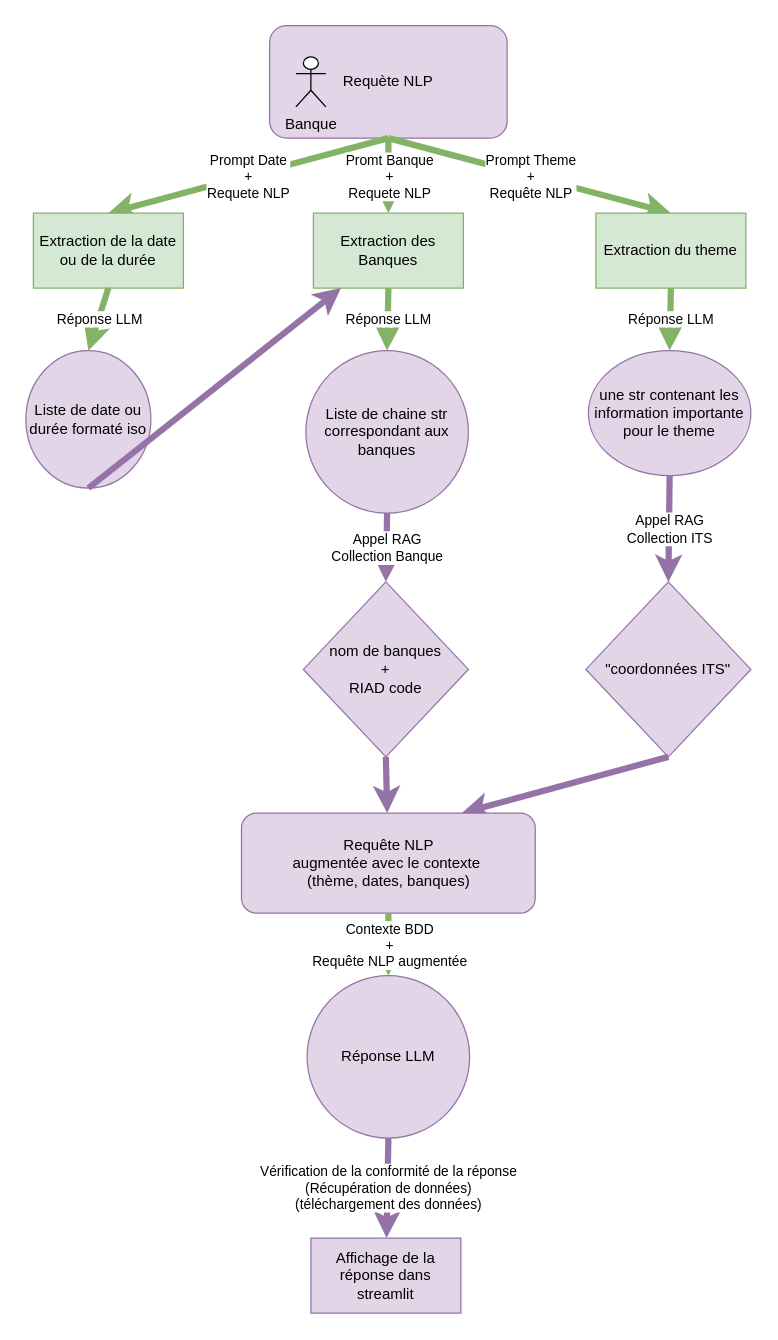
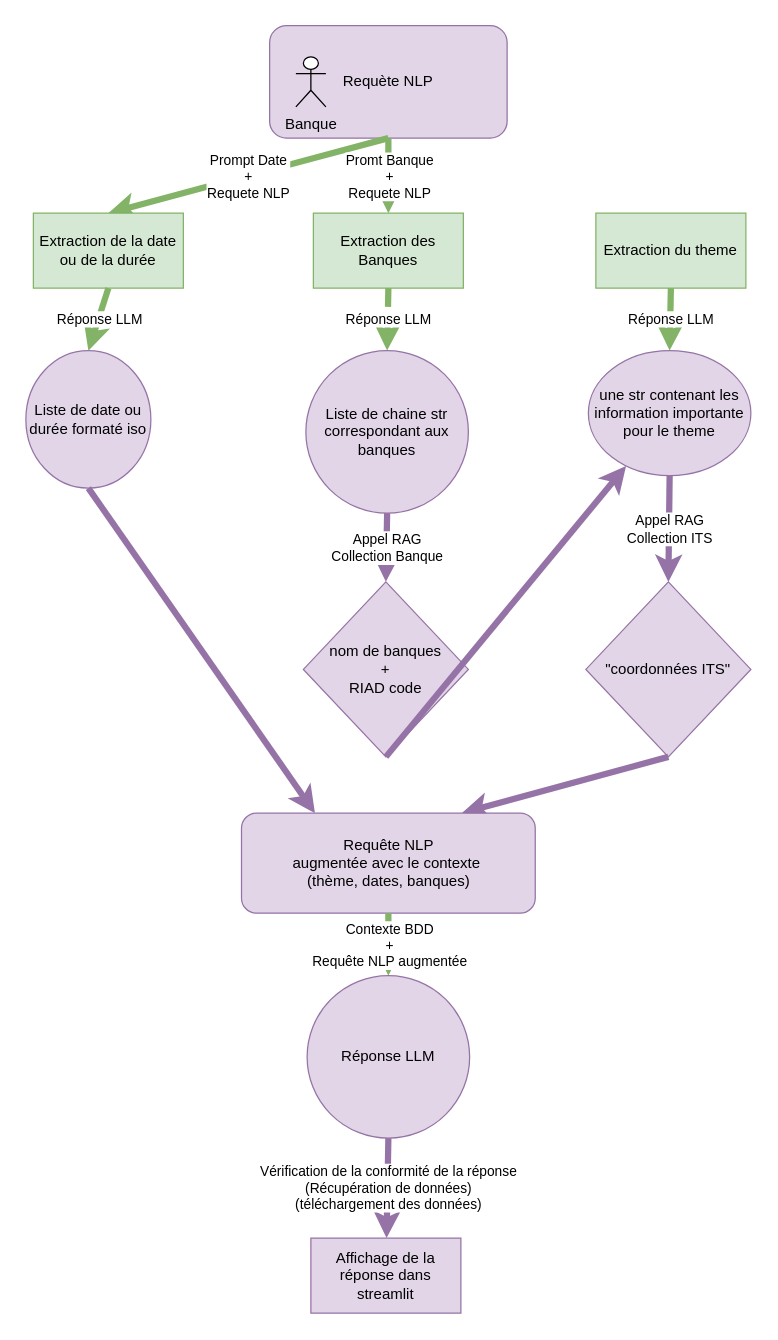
edge "Requète NLP" -> "Extraction du theme": removed, label "Prompt Theme + Requête NLP"
edge "Extraction des Banques" -> "Liste de chaine str correspondant aux banques": style solid -> dashed
edge "Liste de date ou durée formaté iso" -> "Extraction des Banques": now "Liste de date ou durée formaté iso" -> "Requête NLP augmentée avec le contexte (thème, dates, banques)"
edge "nom de banques + RIAD code" -> "Requête NLP augmentée avec le contexte (thème, dates, banques)": now "nom de banques + RIAD code" -> "une str contenant les information importante pour le theme"
